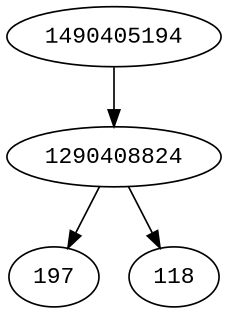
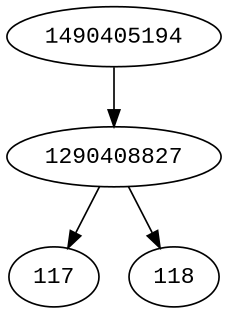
node "1290408824": label "1290408824" -> "1290408827"
node "197": label "197" -> "117"
